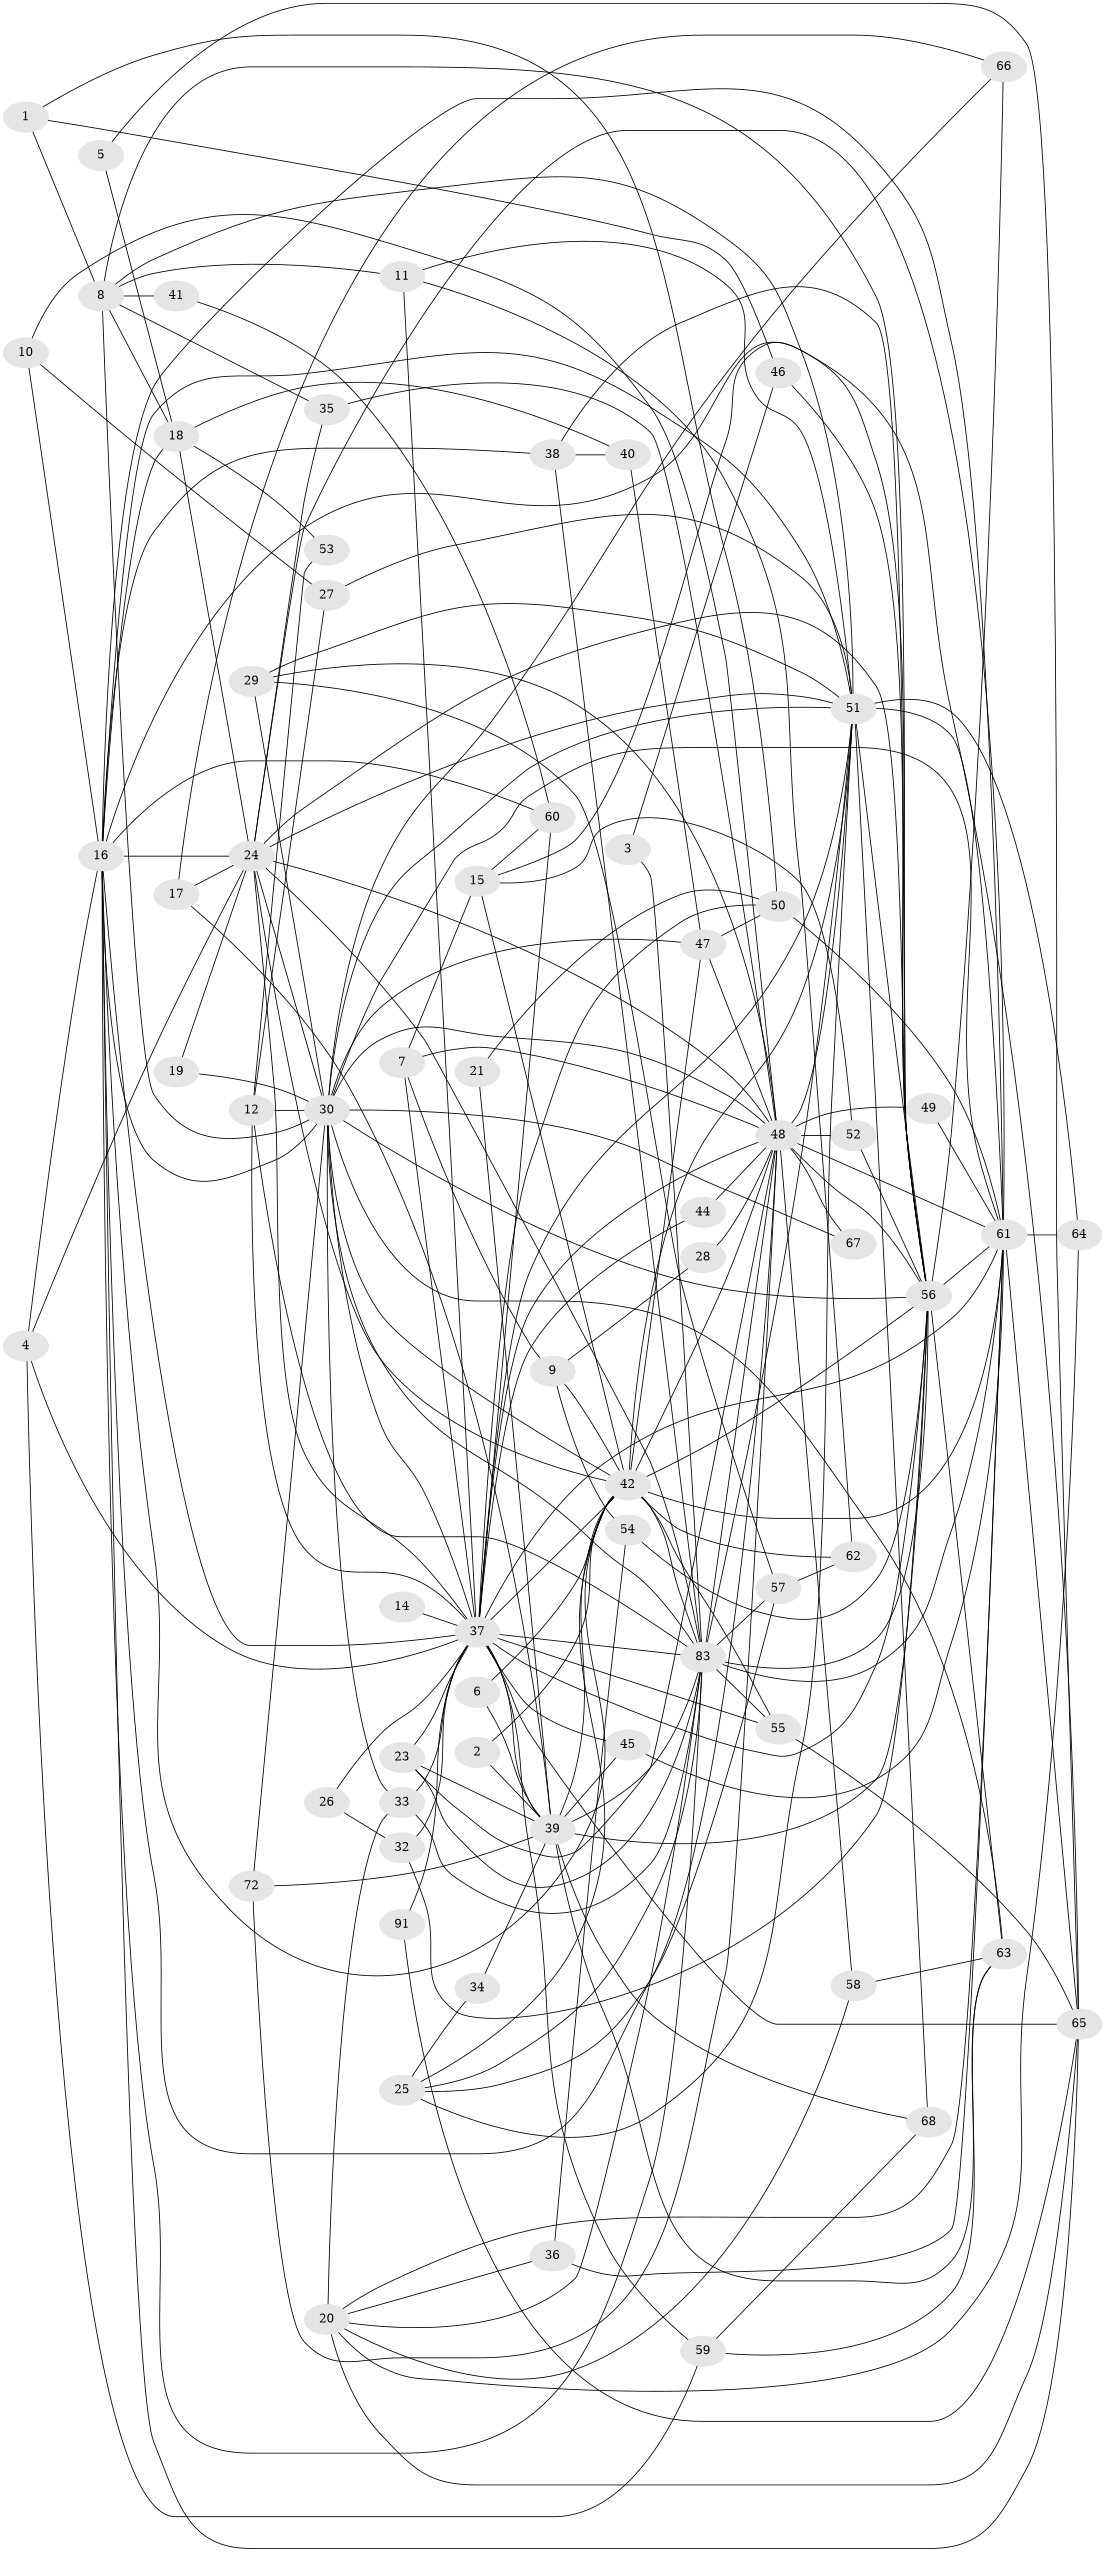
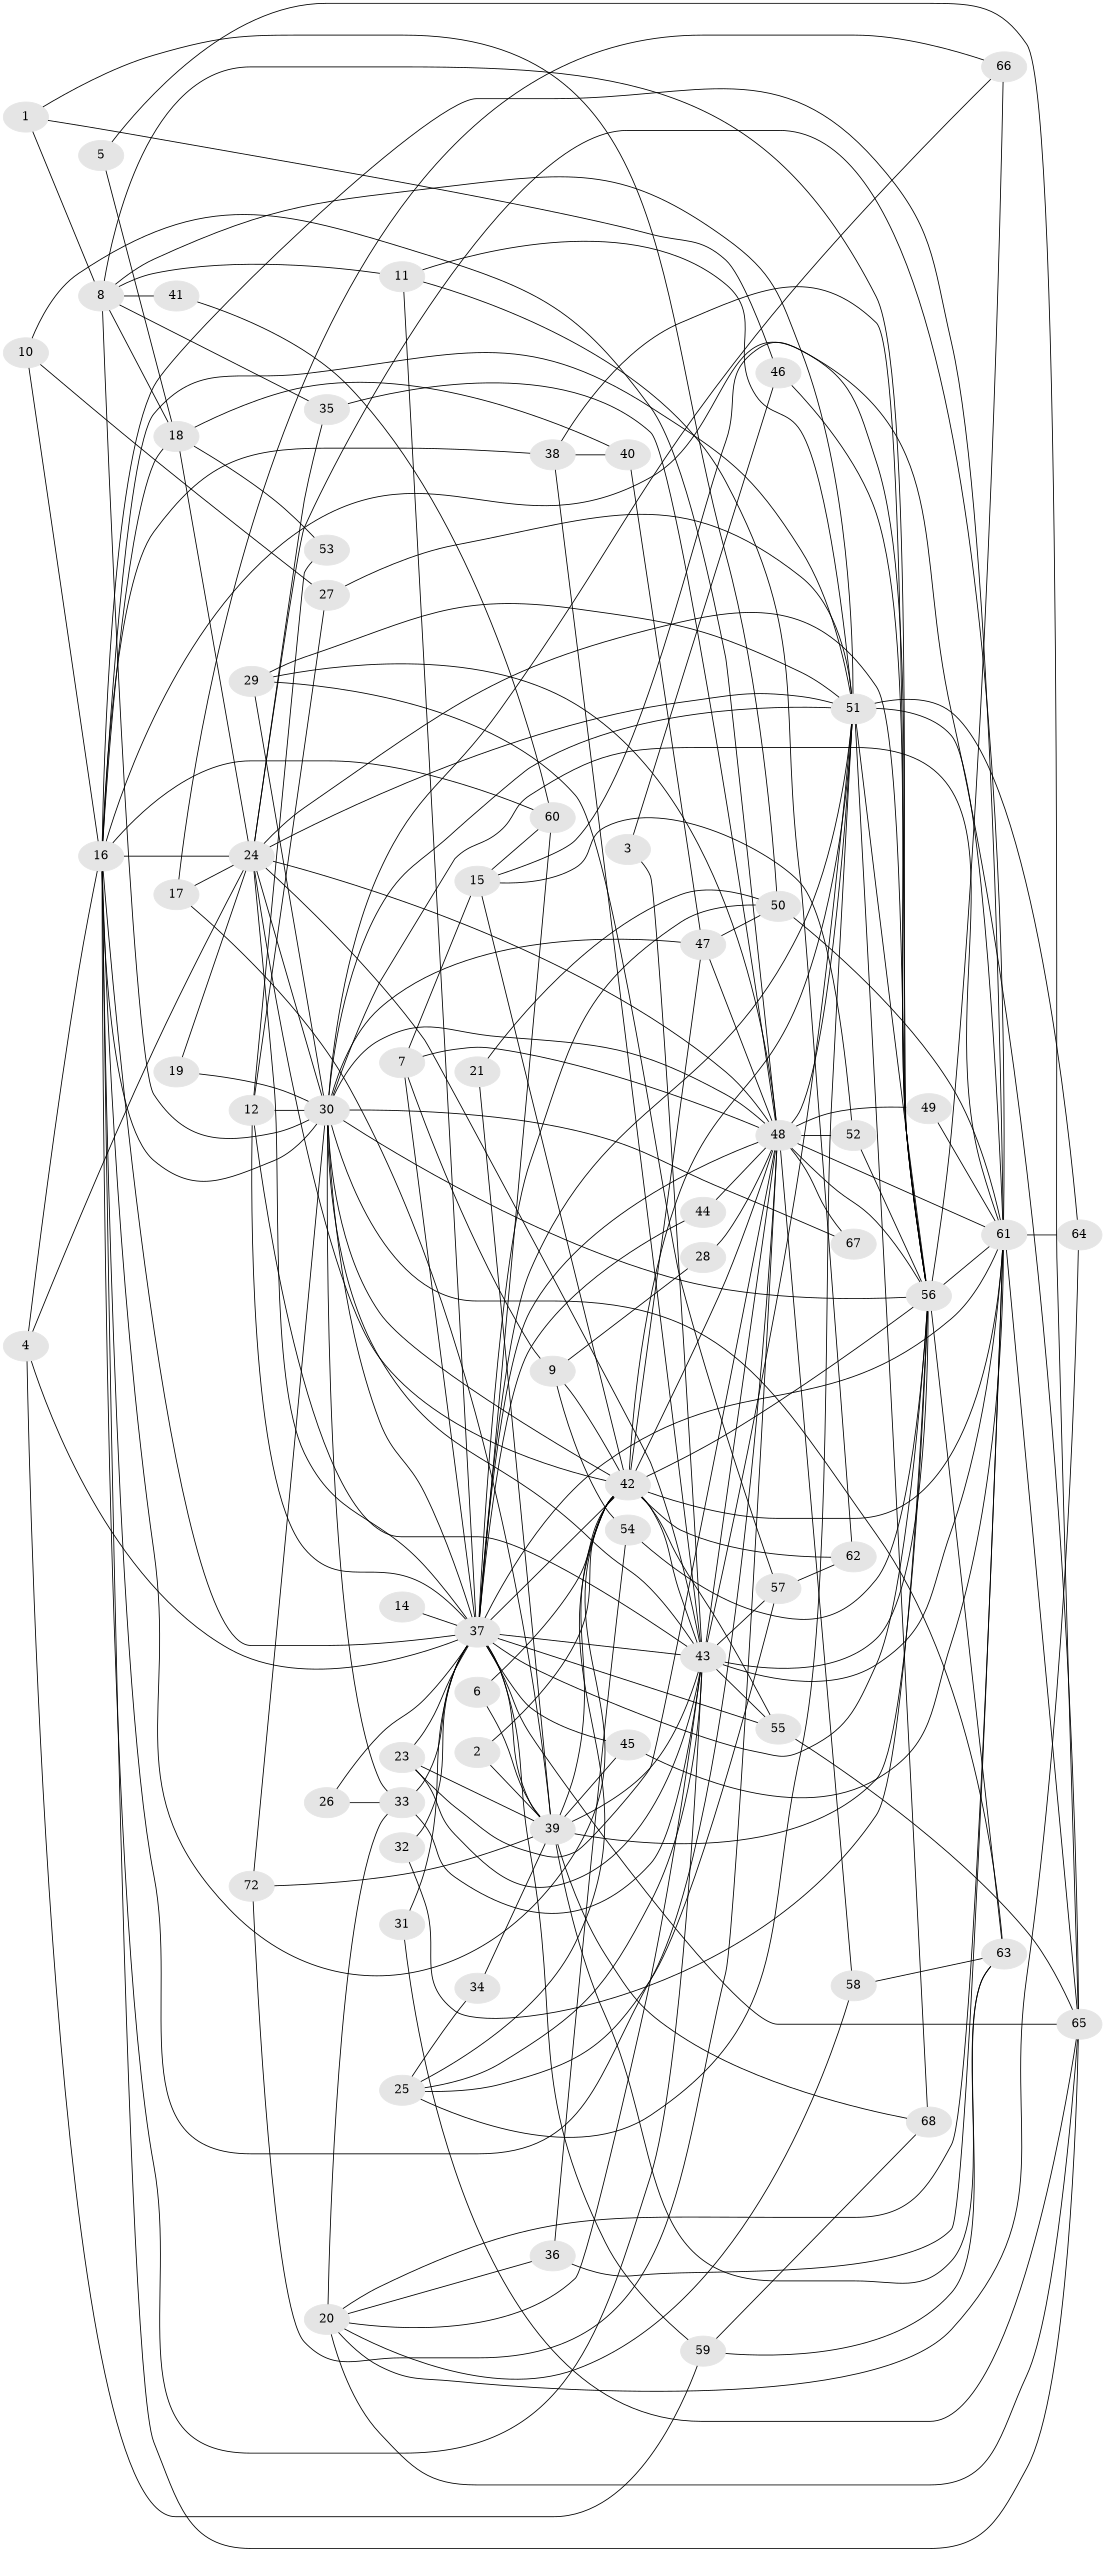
node "83": label "83" -> "43"
edge "26" -- "32": now "26" -- "33"
node "91": label "91" -> "31"
